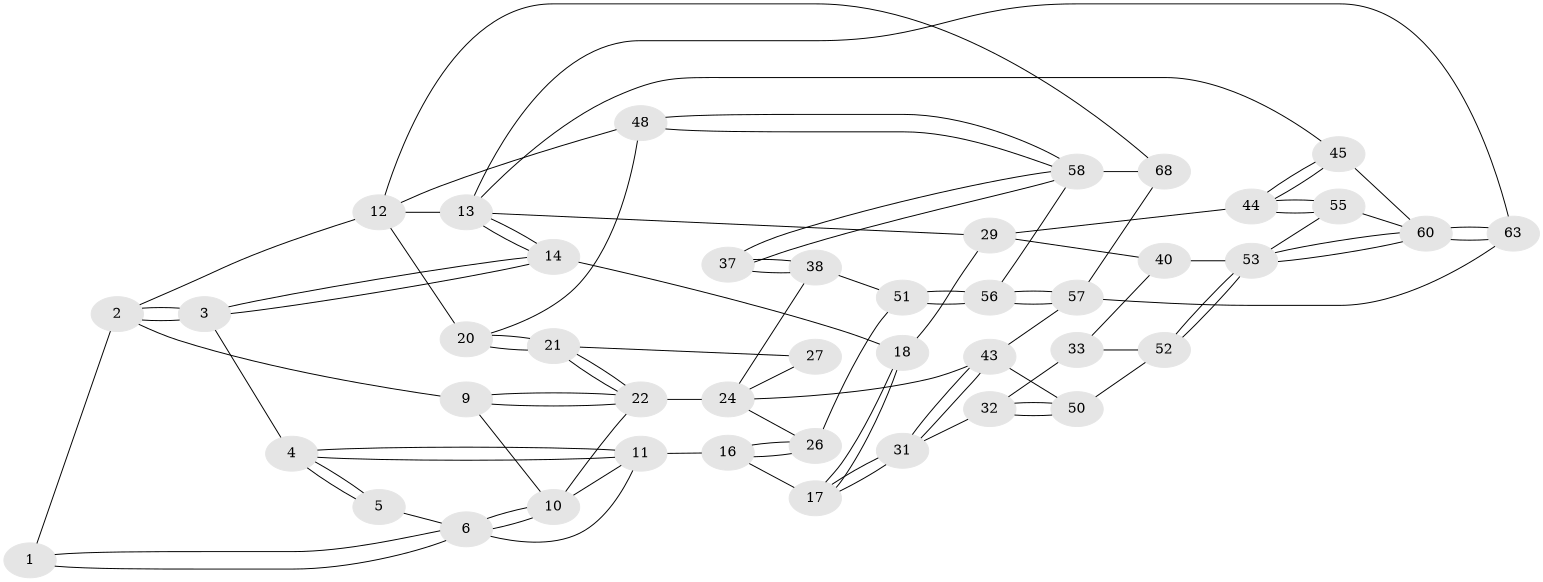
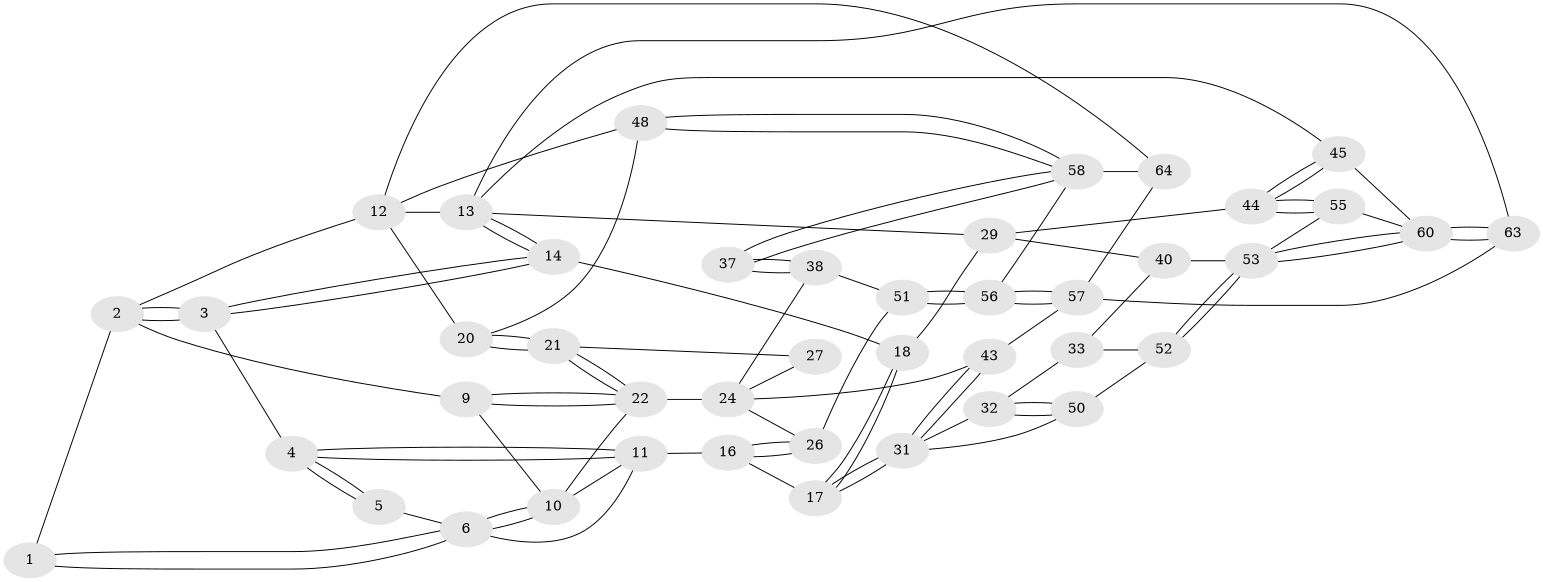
node "68": label "68" -> "64"
edge "43" -- "50": now "31" -- "50"
